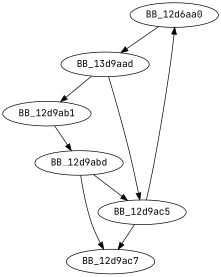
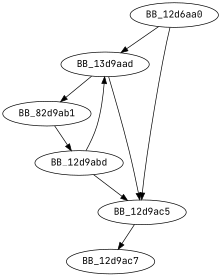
node "BB_12d9ab1": label "BB_12d9ab1" -> "BB_82d9ab1"
edge "BB_12d9ac5" -> "BB_12d6aa0": reversed
edge "BB_12d9abd" -> "BB_12d9ac7": now "BB_12d9abd" -> "BB_13d9aad"
